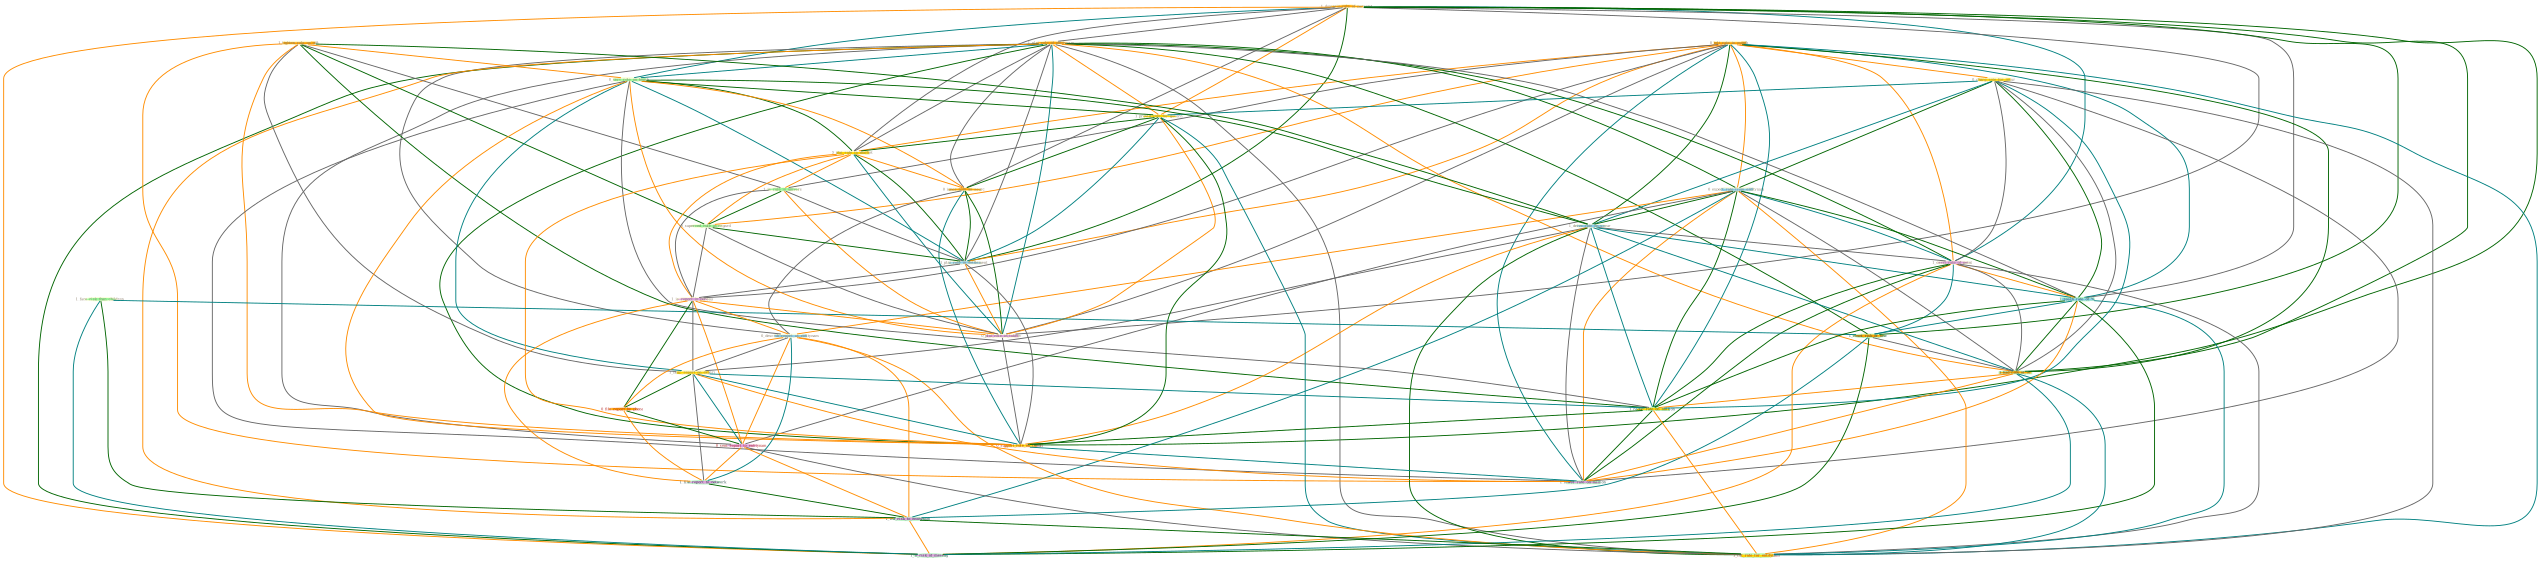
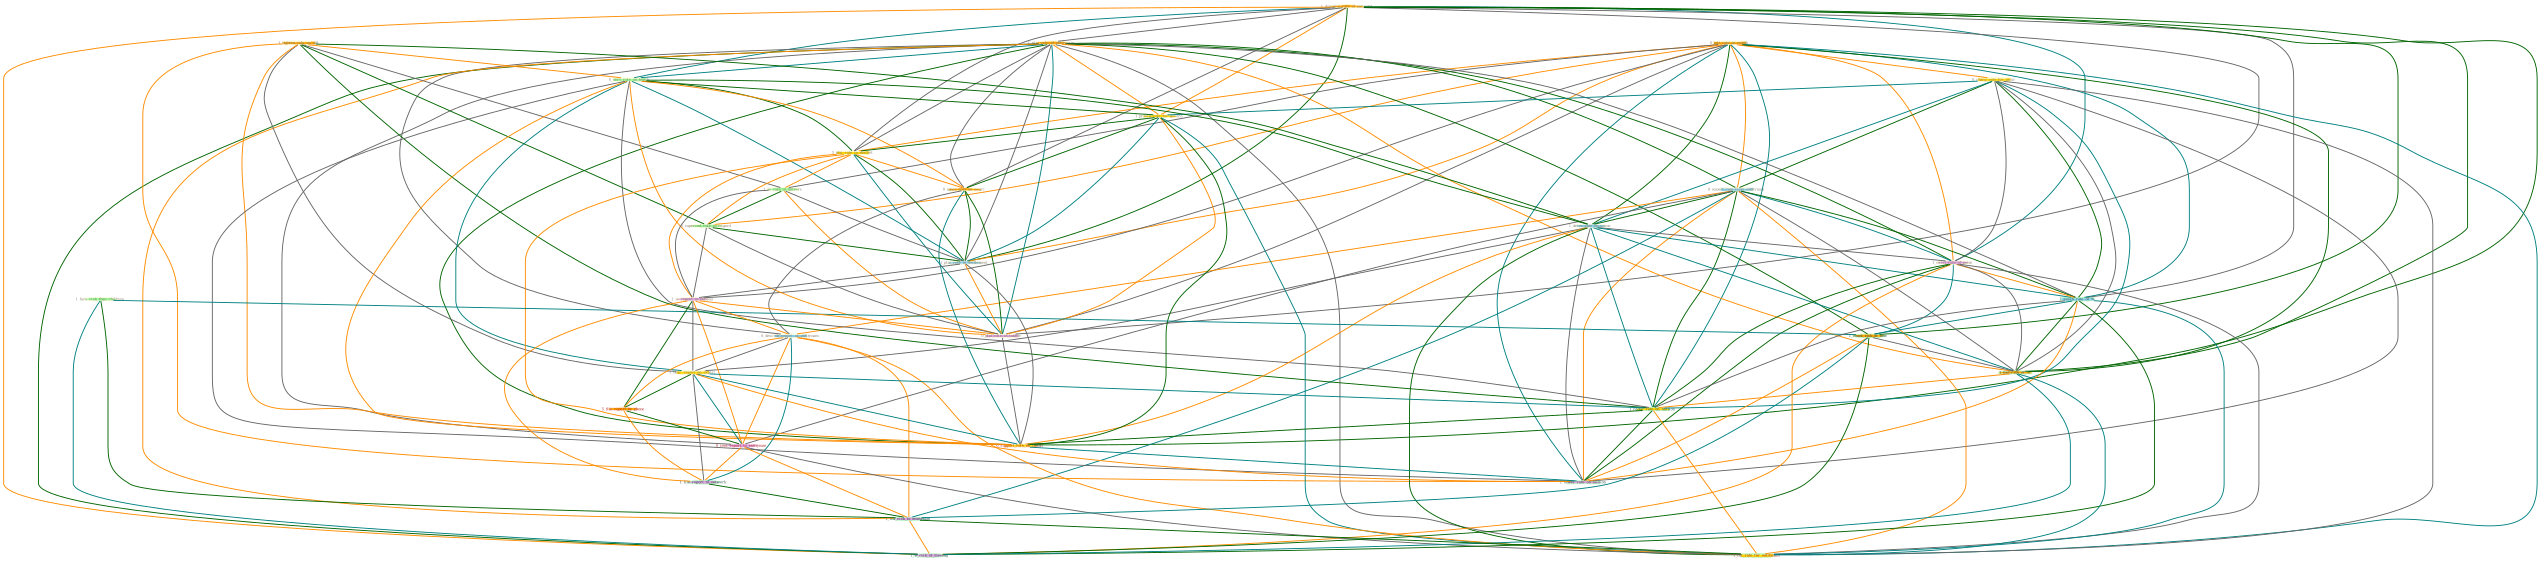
edge "1_reach_rate_of_%" -- "1_reduc_rate_on_million": color darkgreen -> gray40
node "0_file_report_by_phone": label "0_file_report_by_phone" -> "5_file_report_by_phone"
edge "1_had_rate_of_%" -- "1_lower_rate_on_million": now "1_count_risk_of_new" -- "1_lower_rate_on_million"
